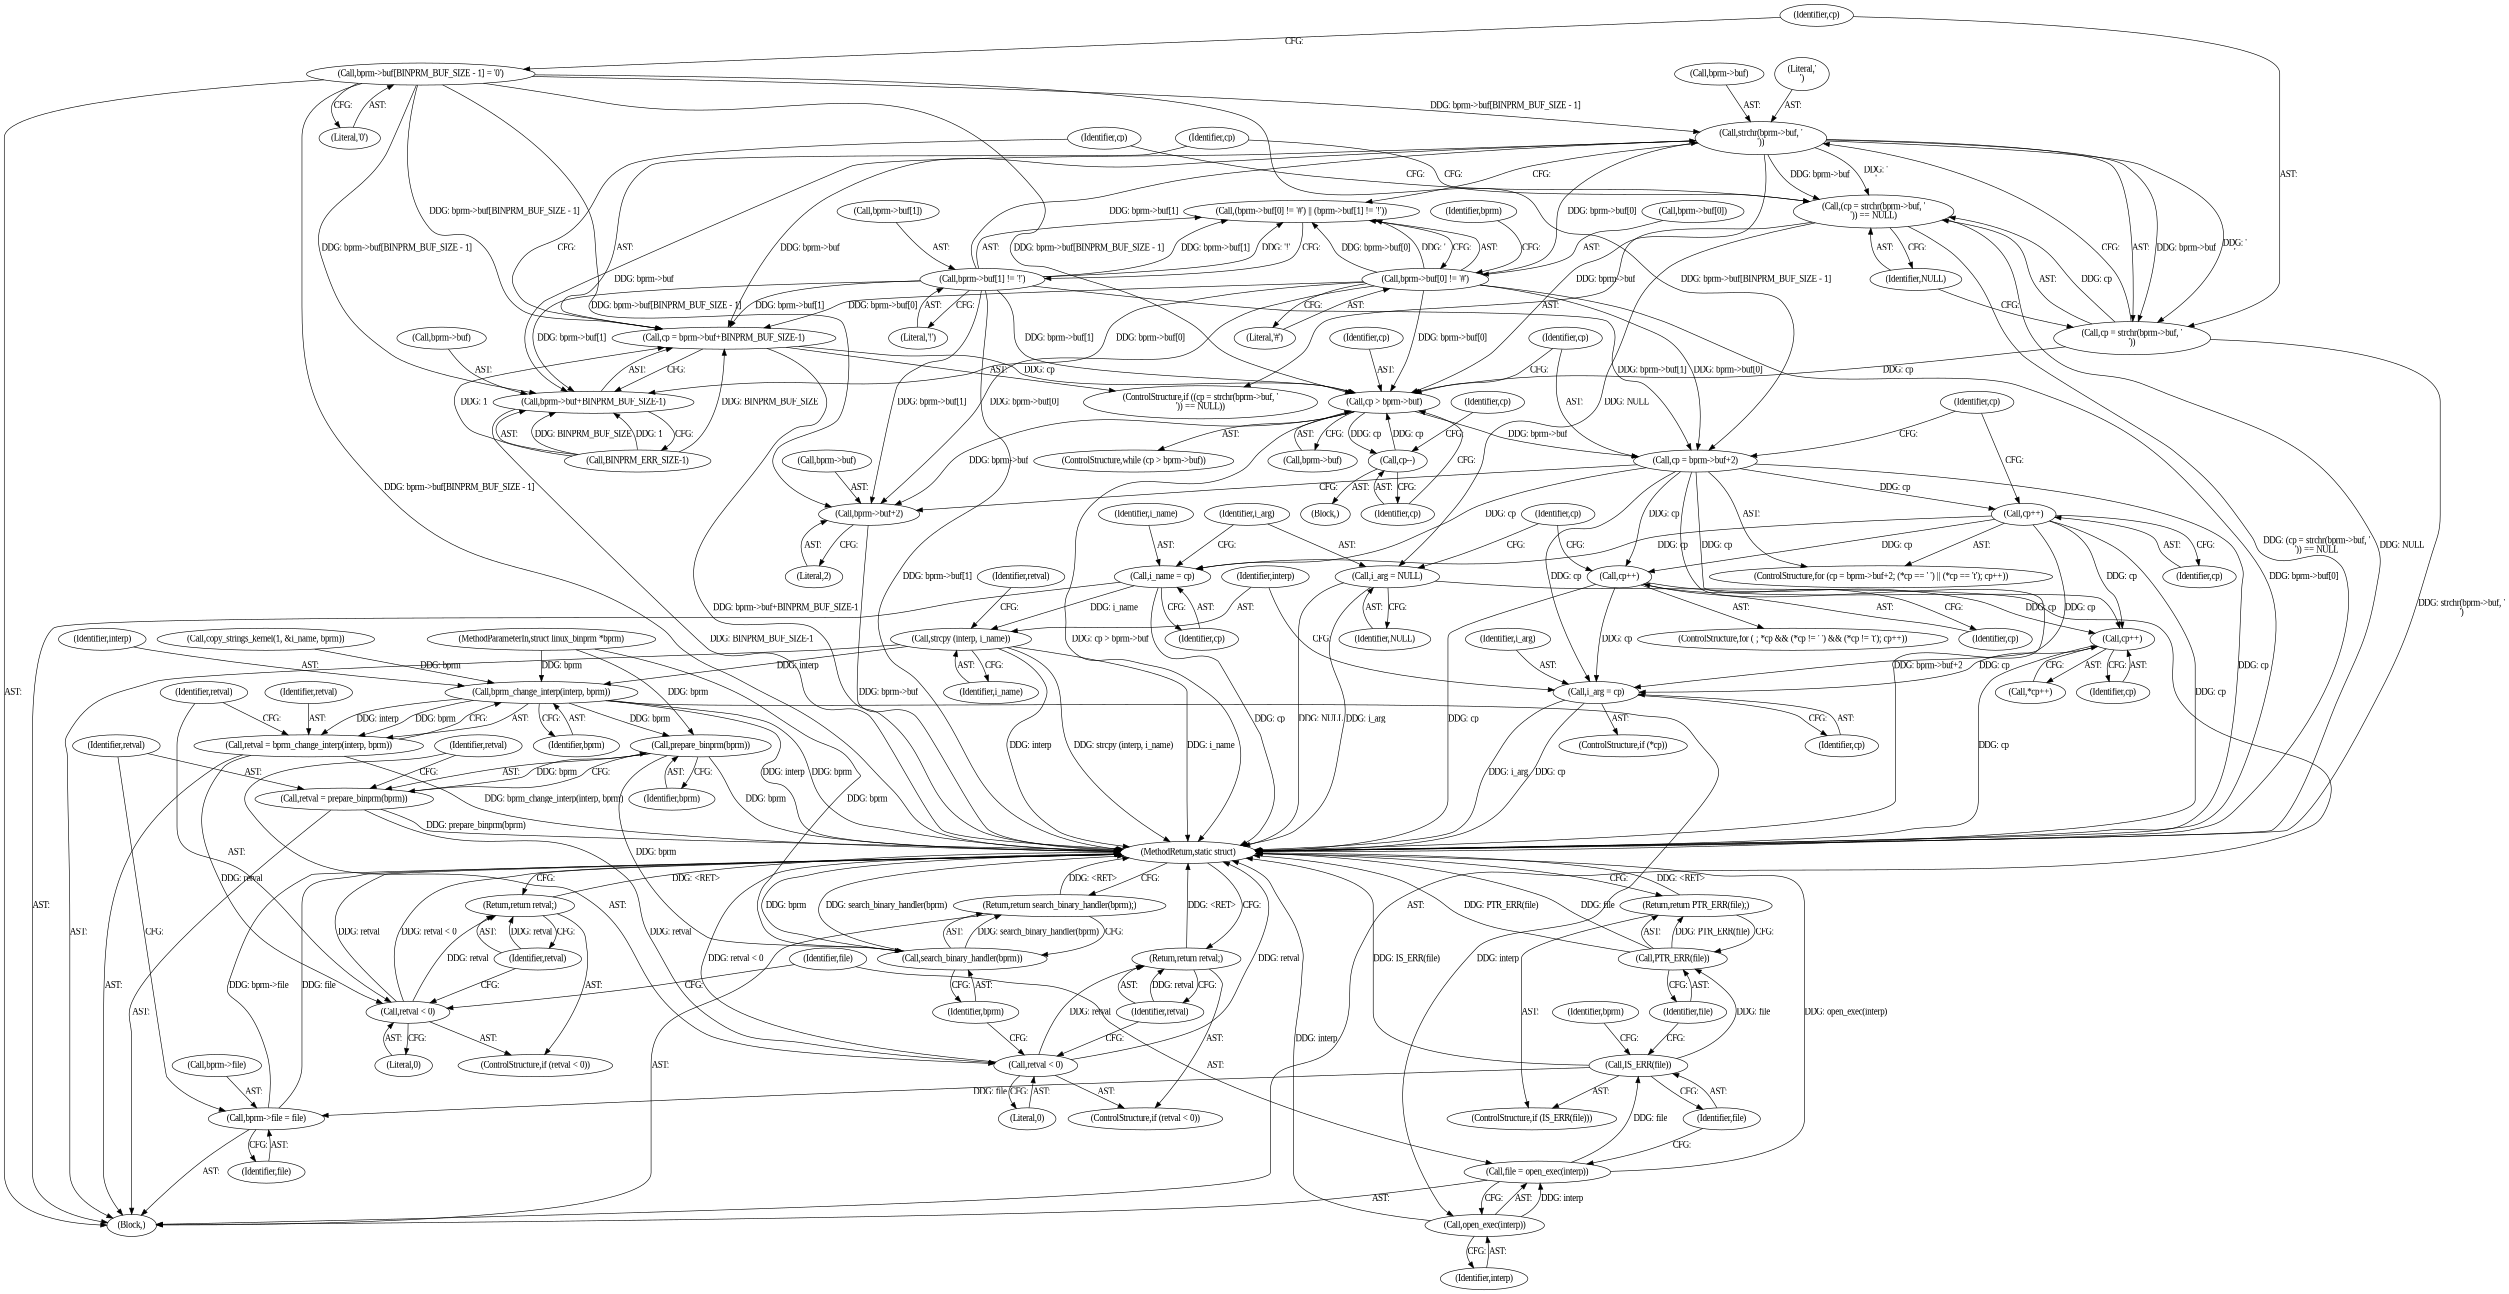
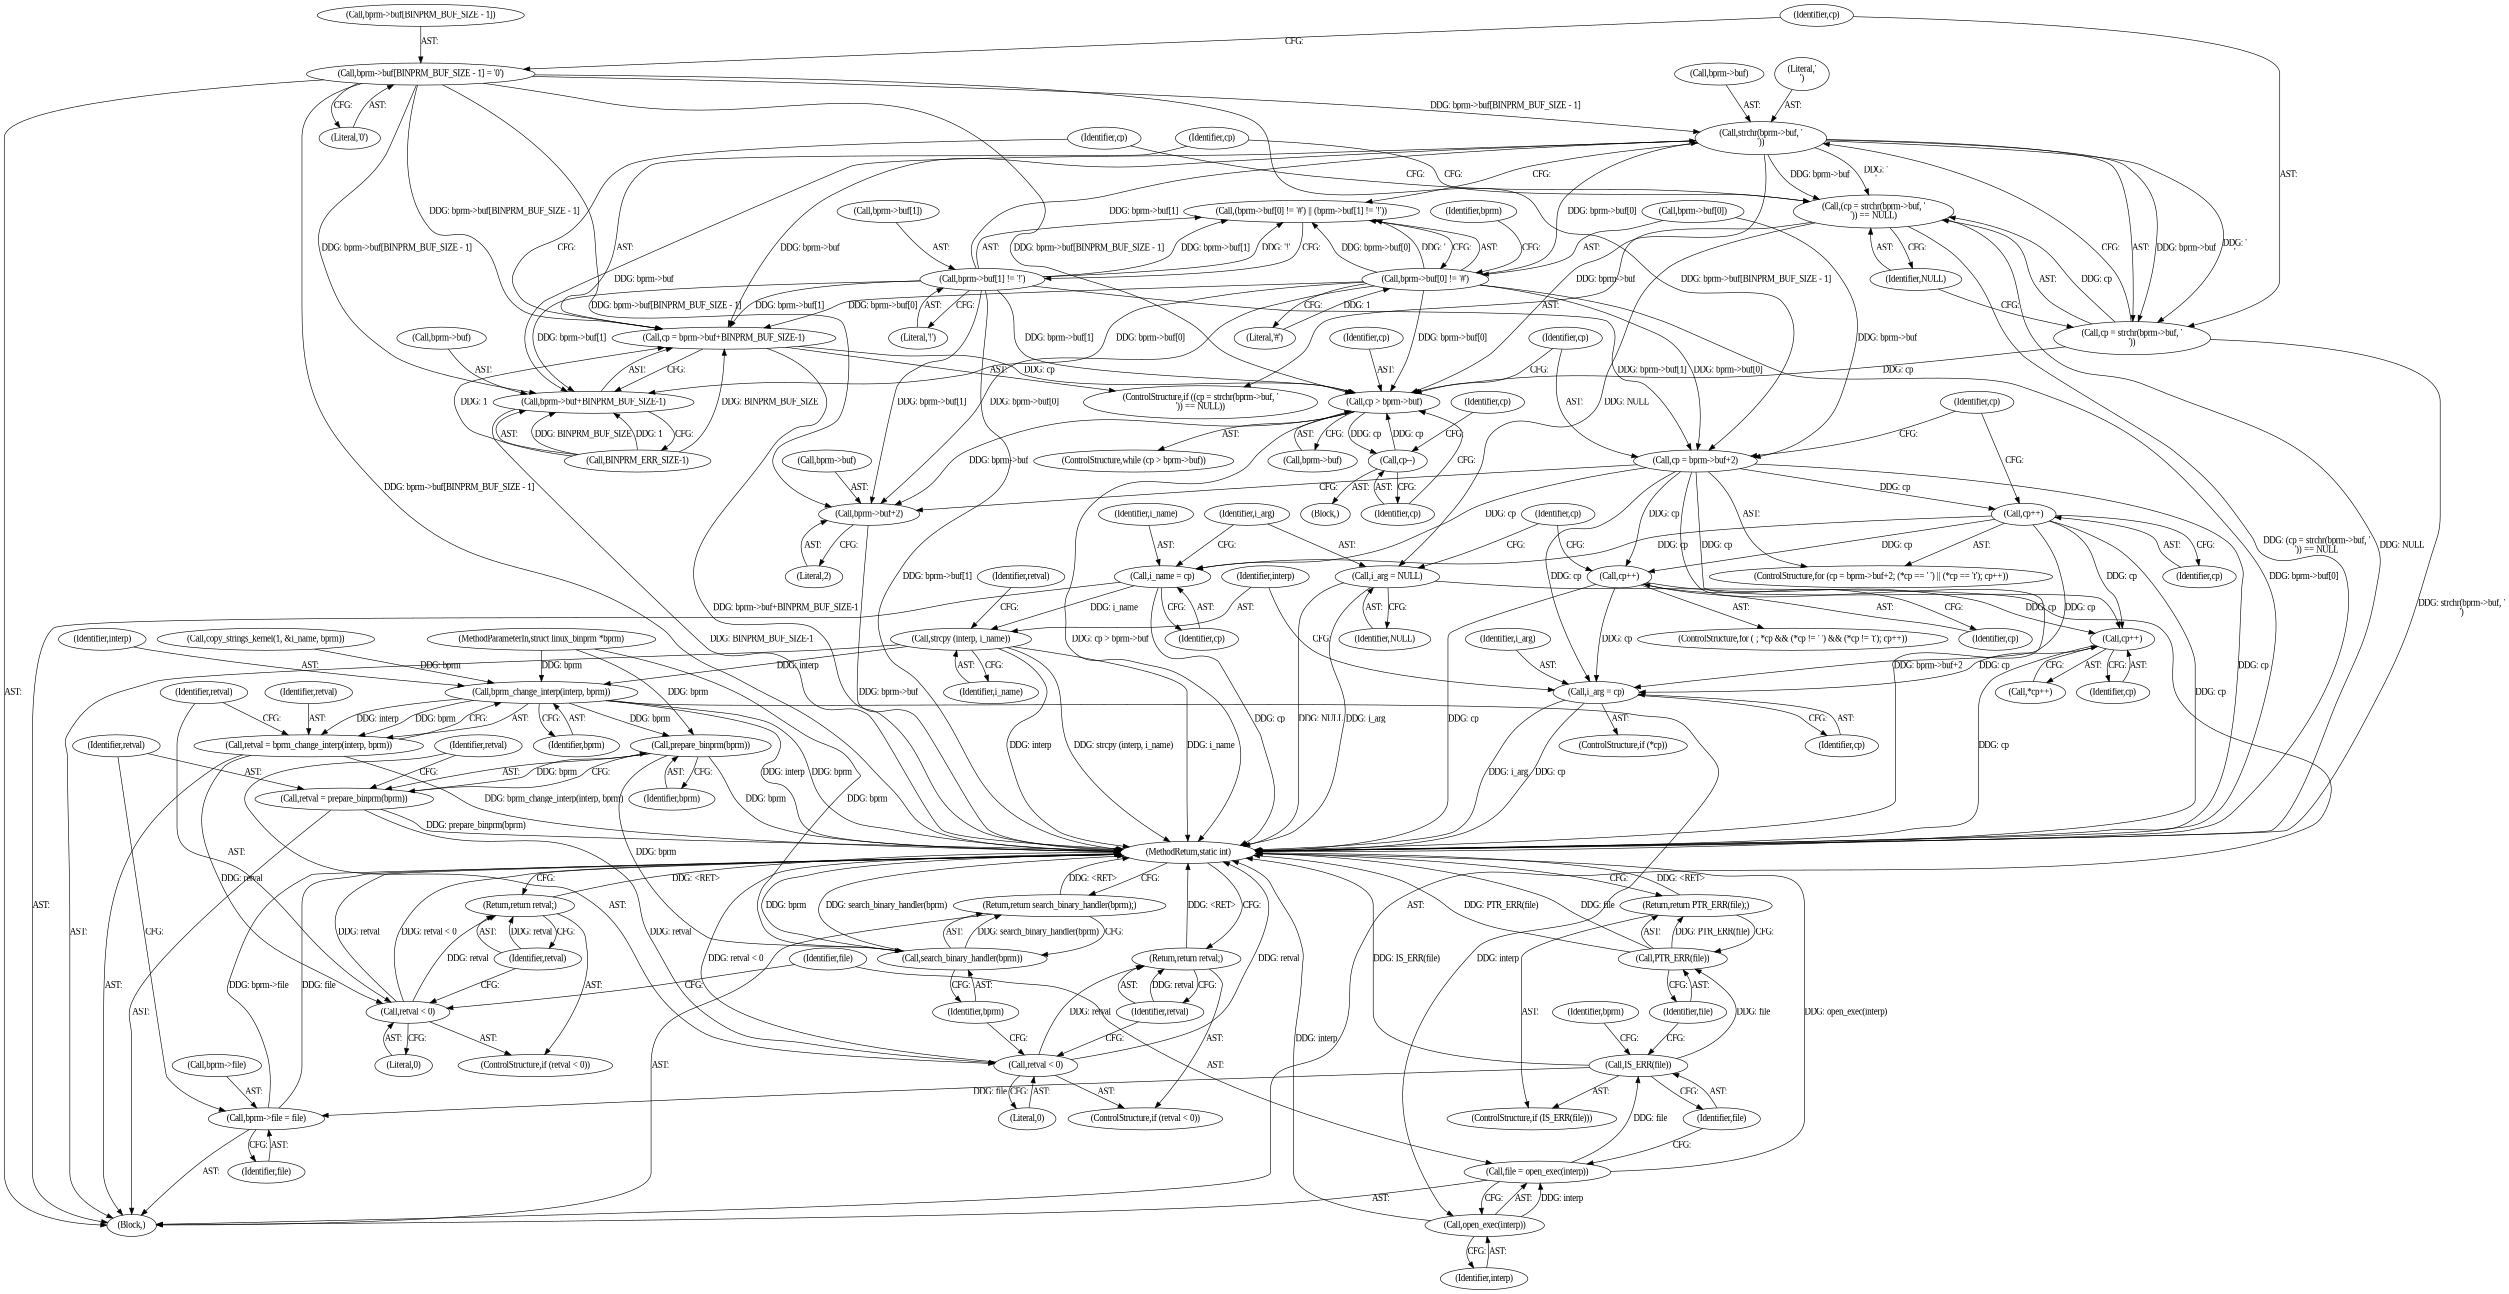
node "(Call,bprm->buf[BINPRM_BUF_SIZE - 1])": added
edge "(Literal,'#')" -> "(Call,bprm->buf[0] != '#')": label "AST: " -> "DDG: 1"
edge "(Call,cp > bprm->buf)" -> "(Call,cp = bprm->buf+2)": now "(Call,bprm->buf[0])" -> "(Call,cp = bprm->buf+2)"
node "(MethodReturn,static struct)": label "(MethodReturn,static struct)" -> "(MethodReturn,static int)"
